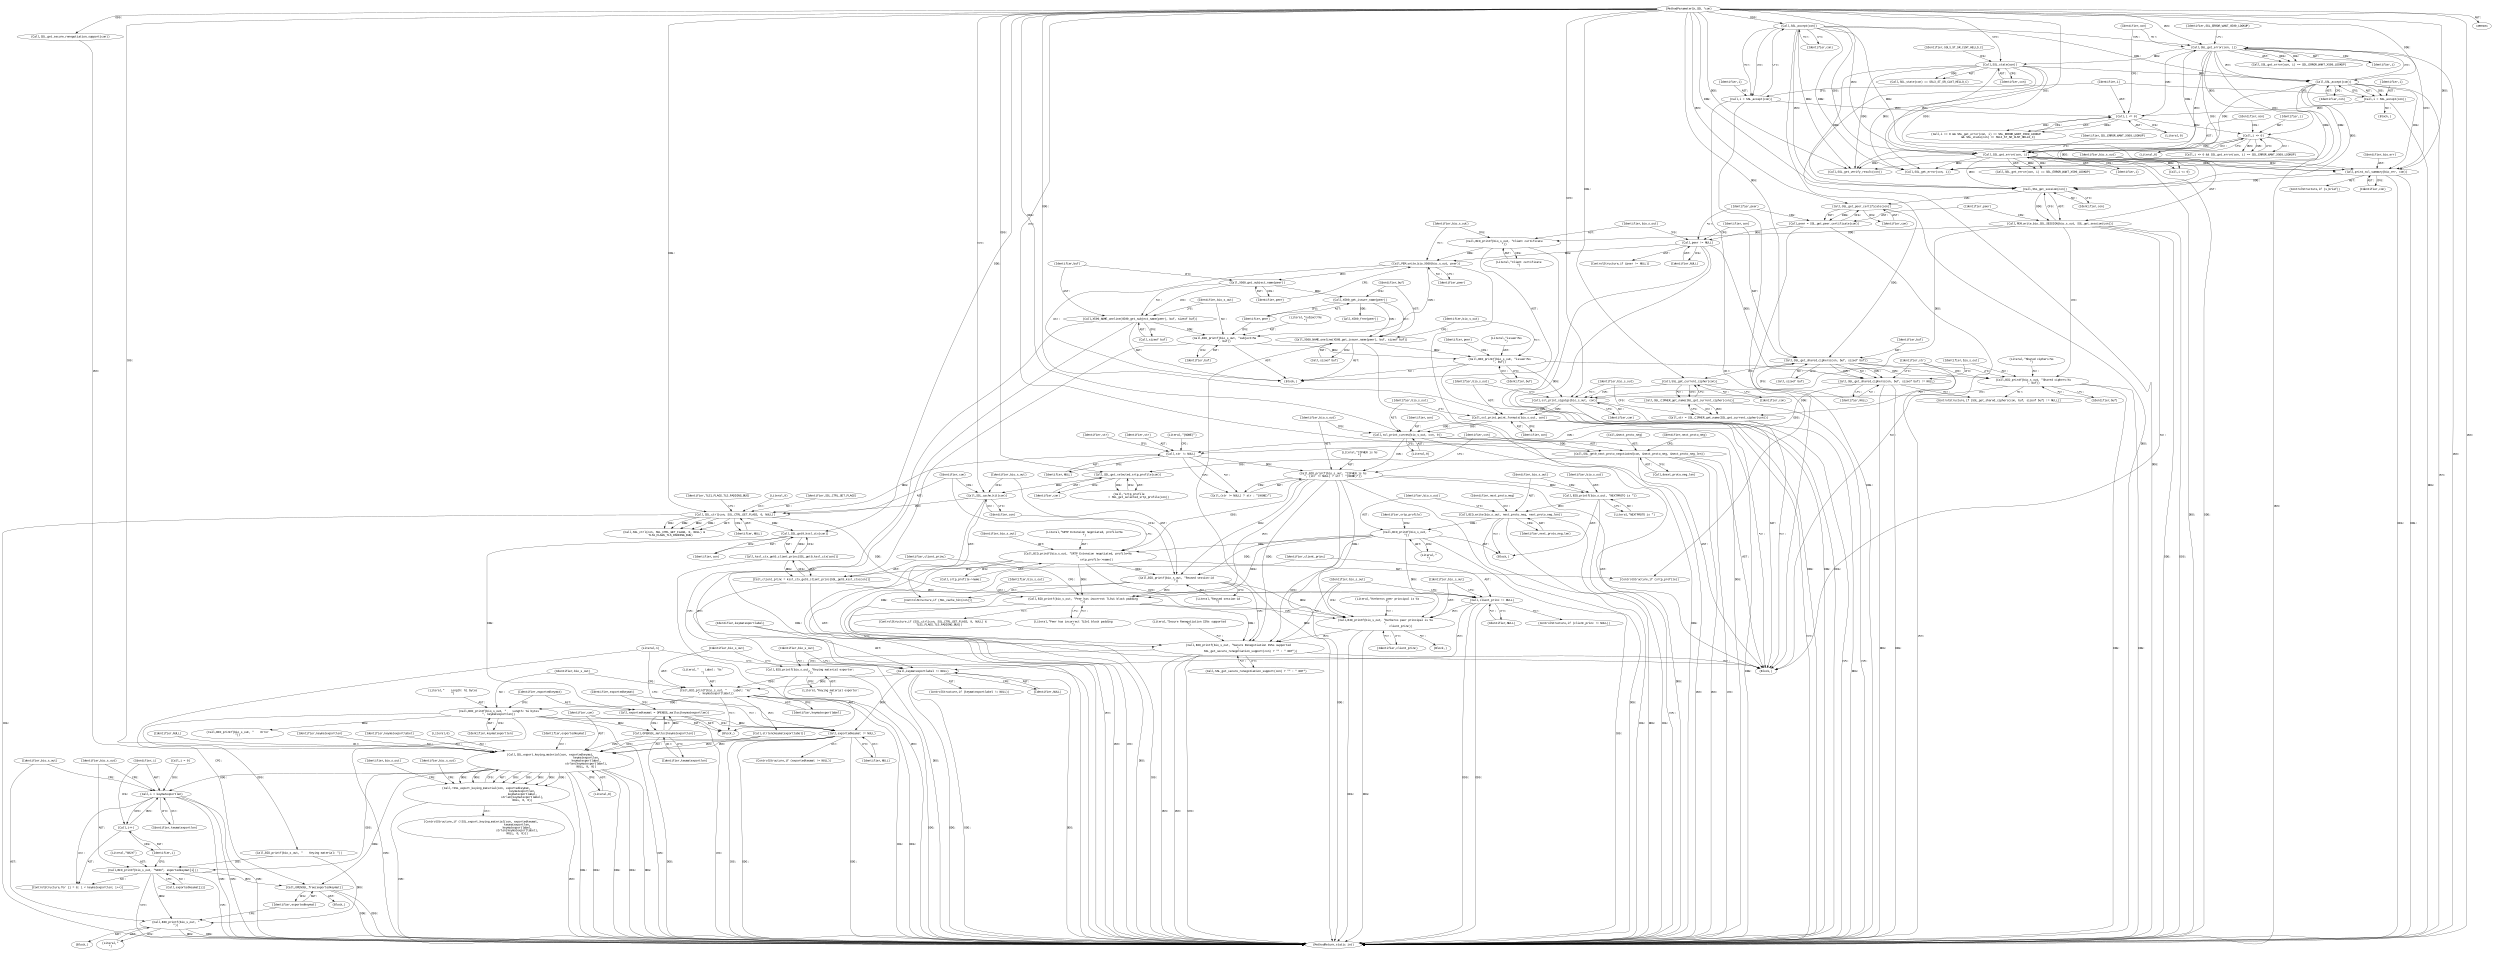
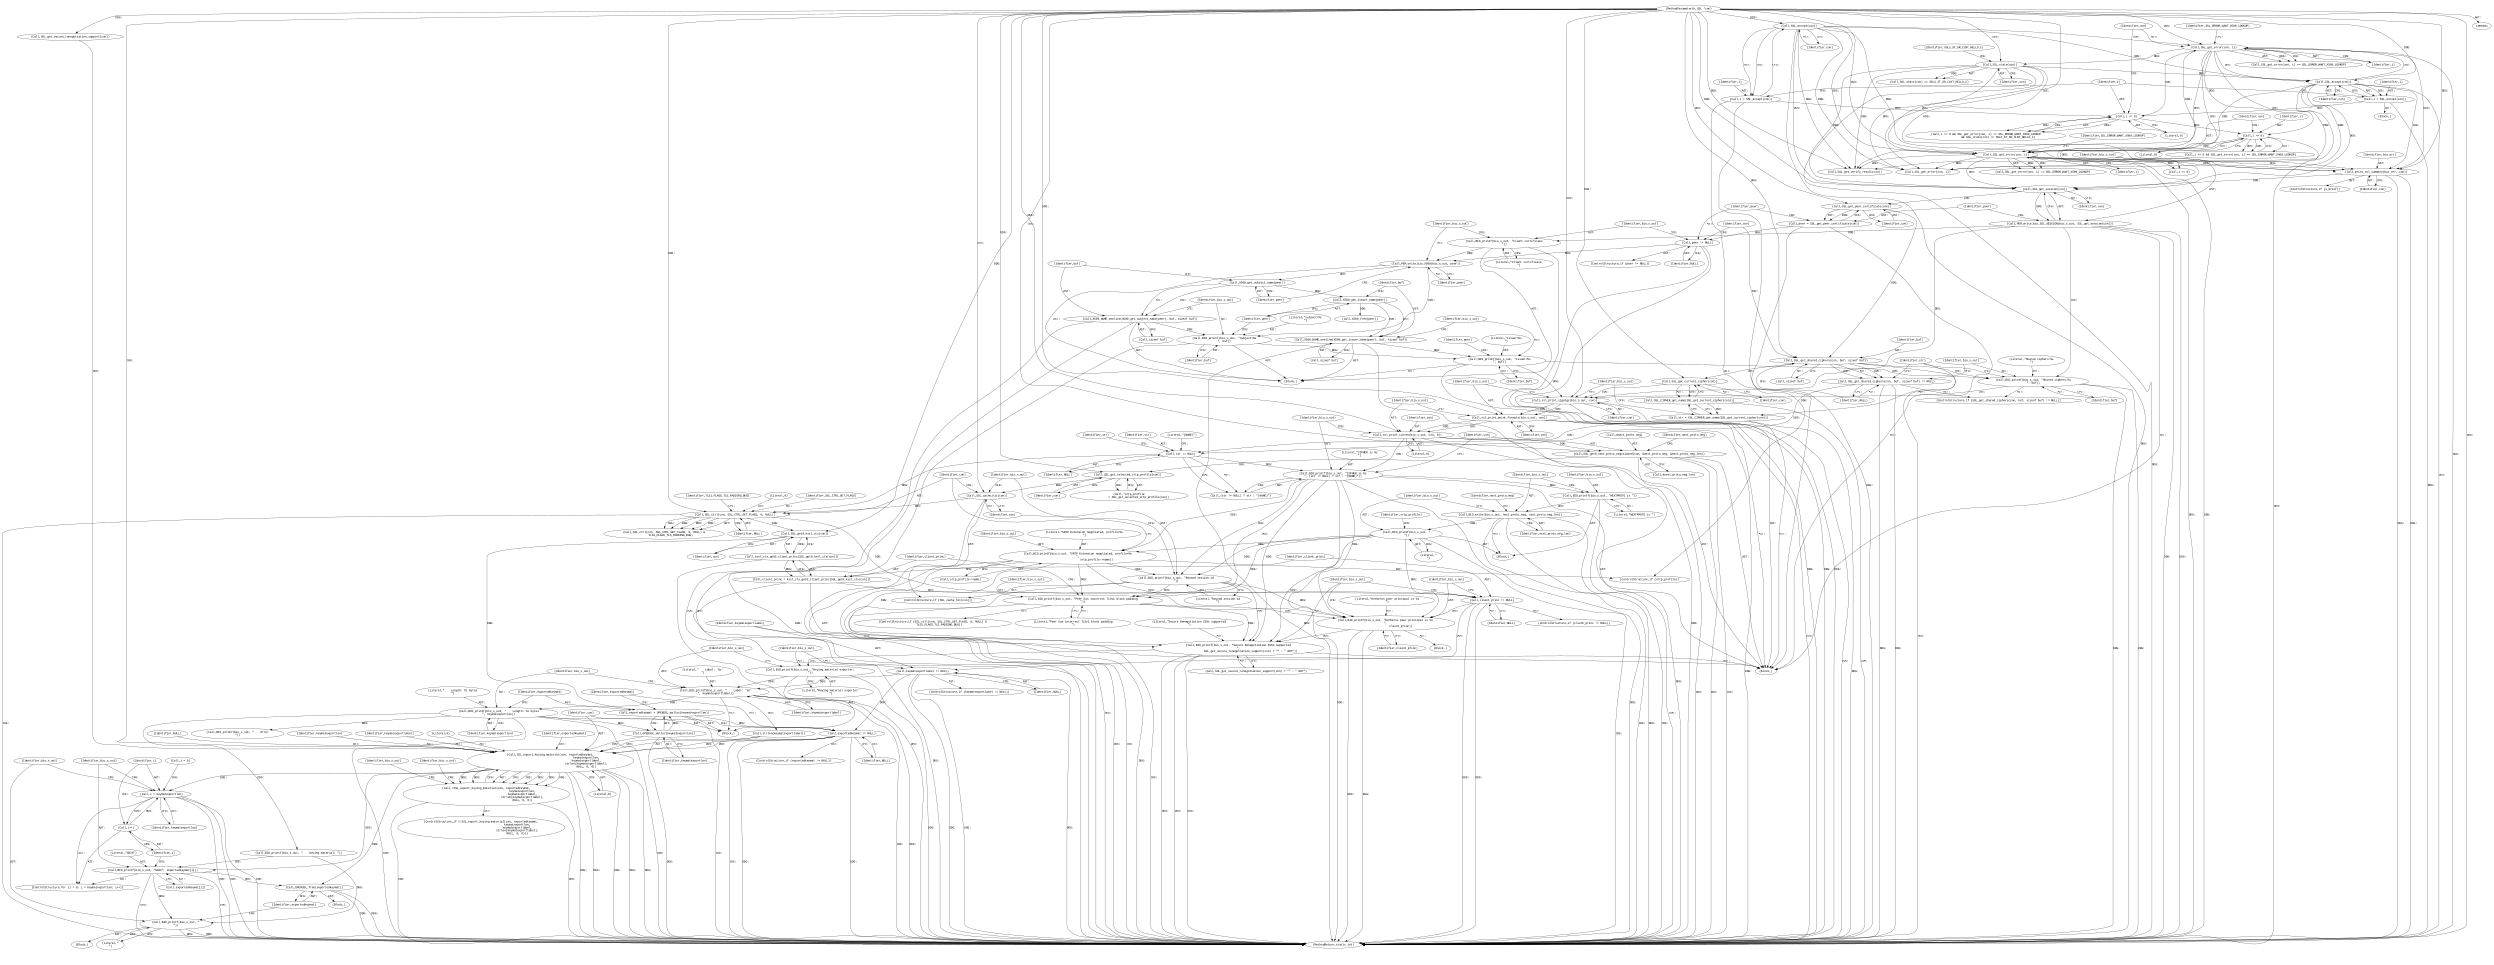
edge "(Call,peer != NULL)" -> "(Call,SSL_get_shared_ciphers(con, buf, sizeof buf) != NULL)": removed, label "DDG:"
edge "(Call,PEM_write_bio_X509(bio_s_out, peer))" -> "(MethodReturn,static int)": removed, label "DDG:"
node "(Literal,1)": removed
